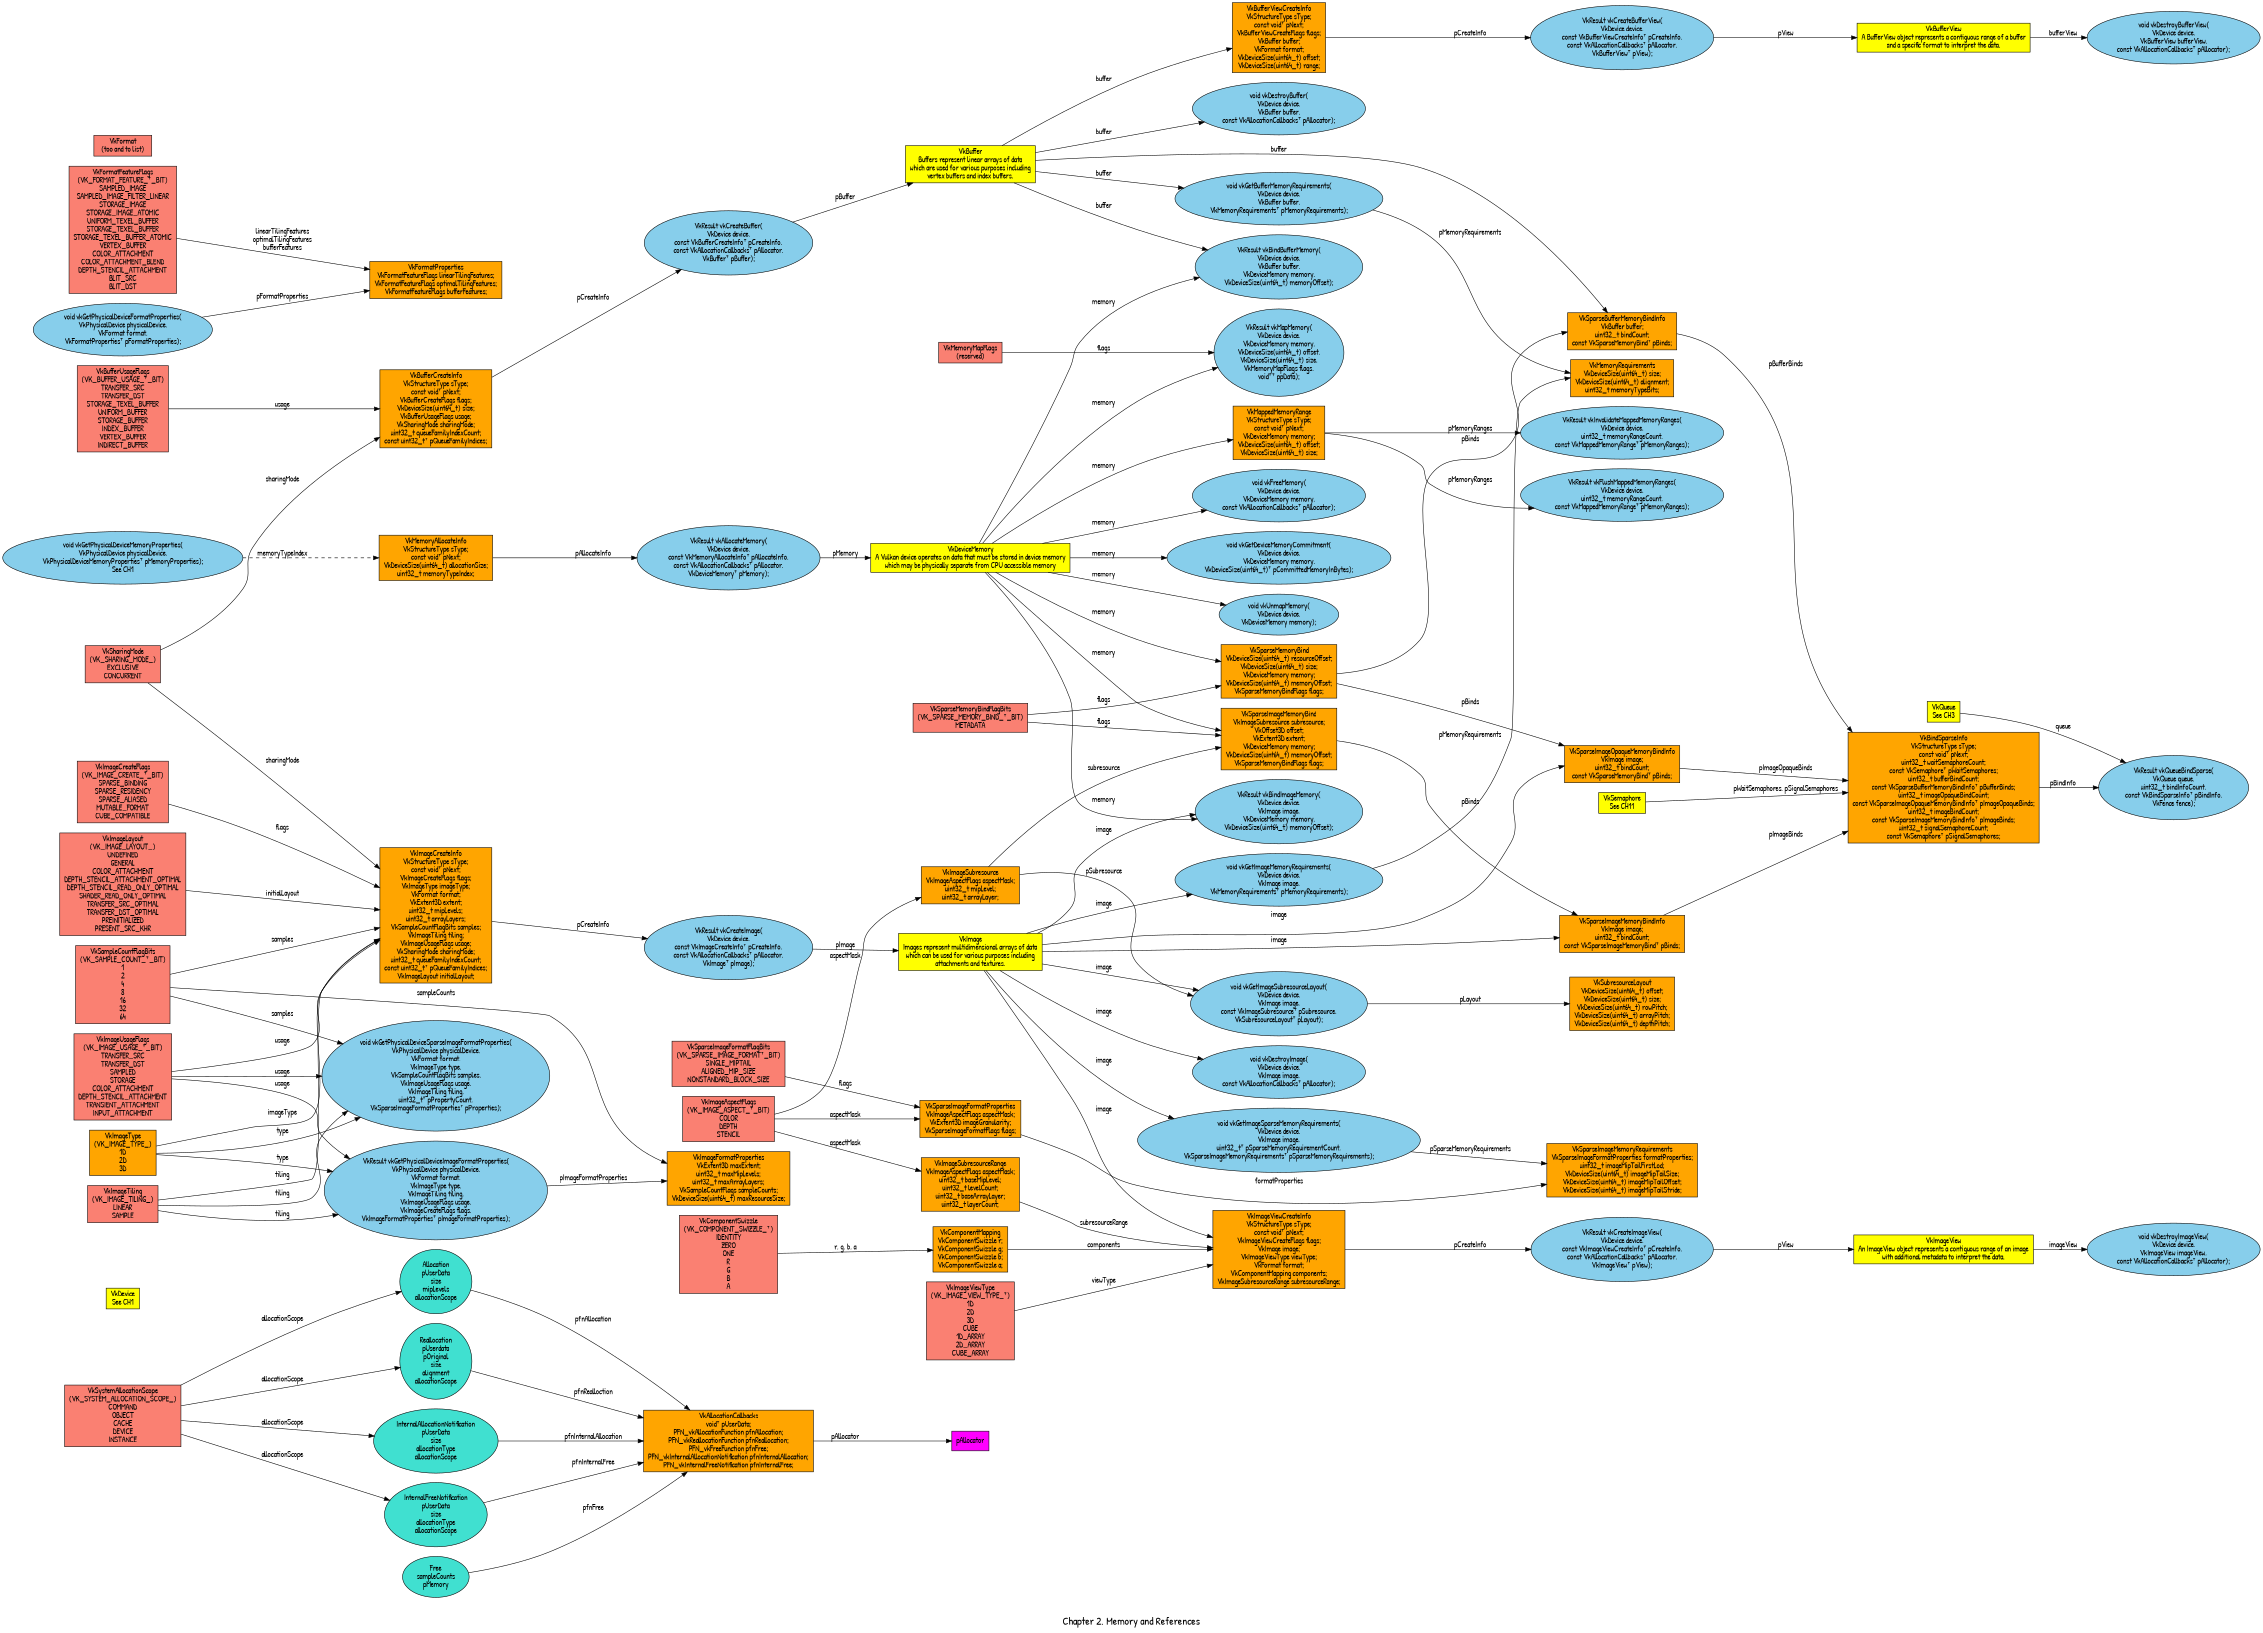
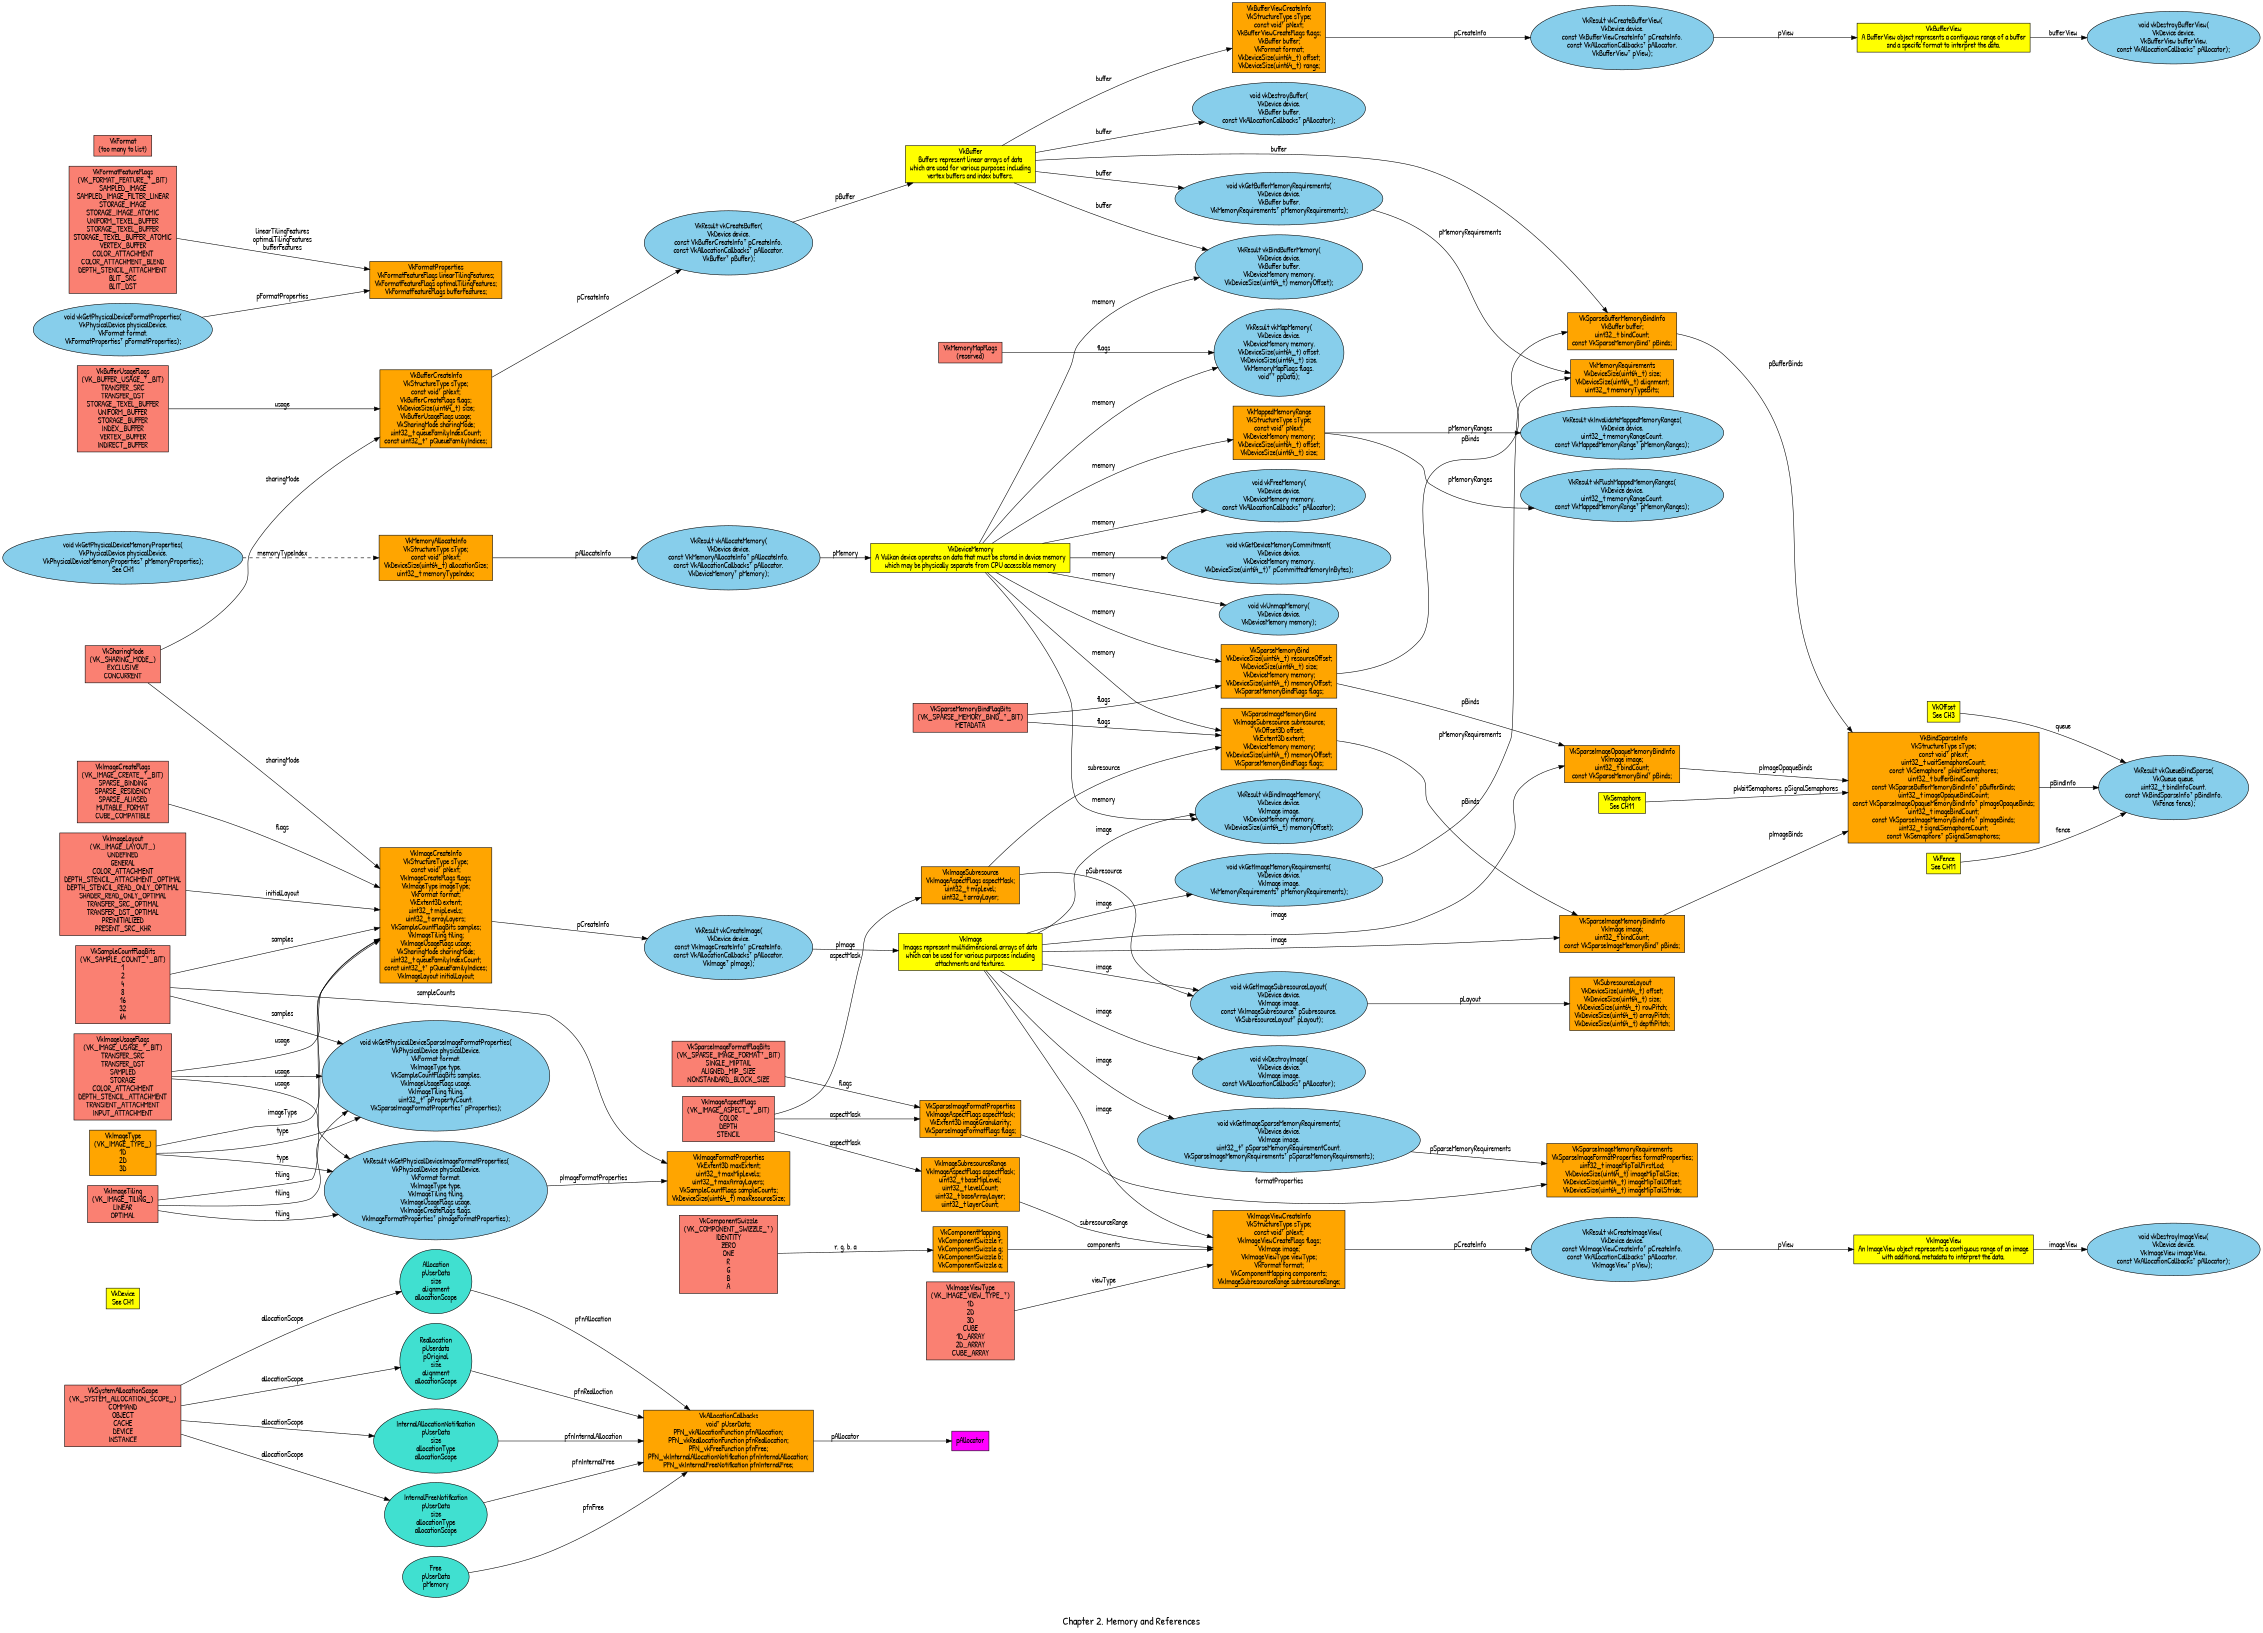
node "VkFormat (too and to list)": label "VkFormat (too and to list)" -> "VkFormat (too many to list)"
node "VkQueue See CH3": label "VkQueue See CH3" -> "VkOffset See CH3"
node "VkFence See CH11": added
node "VkImageTiling (VK_IMAGE_TILING_) LINEAR SAMPLE": label "VkImageTiling (VK_IMAGE_TILING_) LINEAR SAMPLE" -> "VkImageTiling (VK_IMAGE_TILING_) LINEAR OPTIMAL"
node "Allocation pUserData size mipLevels allocationScope": label "Allocation pUserData size mipLevels allocationScope" -> "Allocation pUserData size alignment allocationScope"
node "Free sampleCounts pMemory": label "Free sampleCounts pMemory" -> "Free pUserData pMemory"
